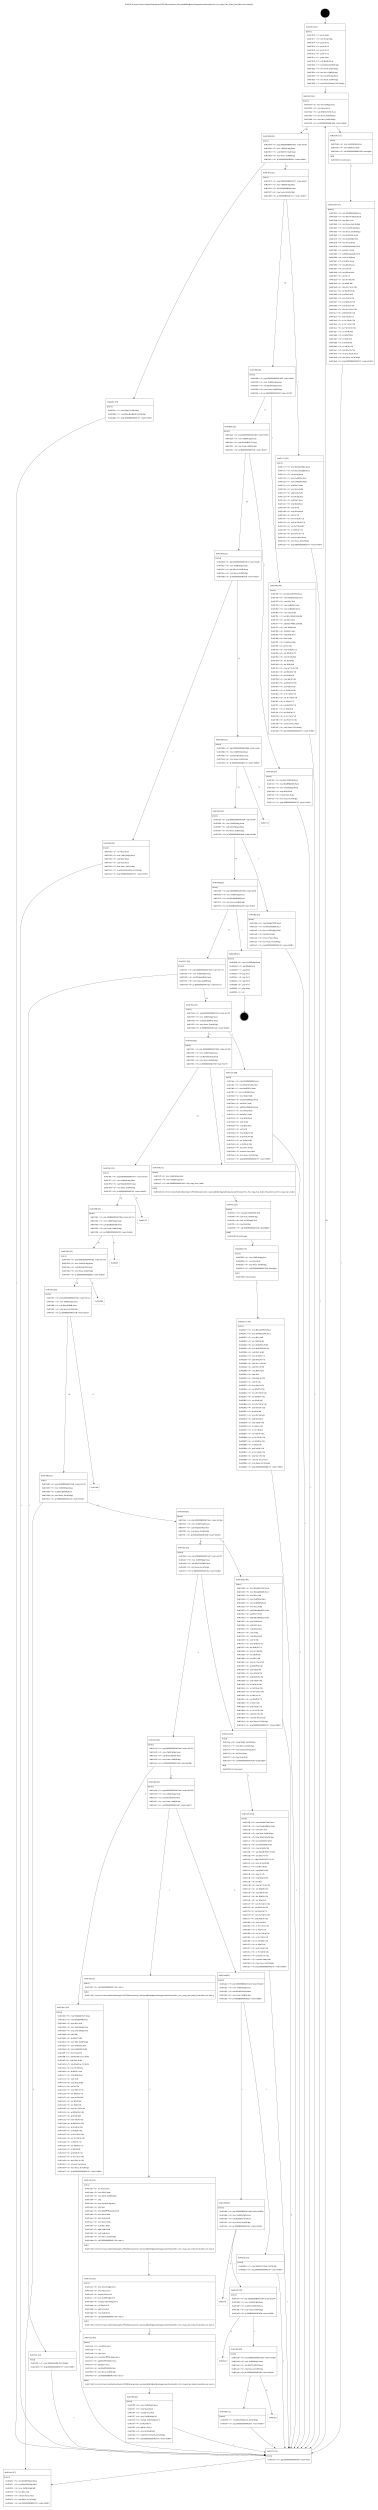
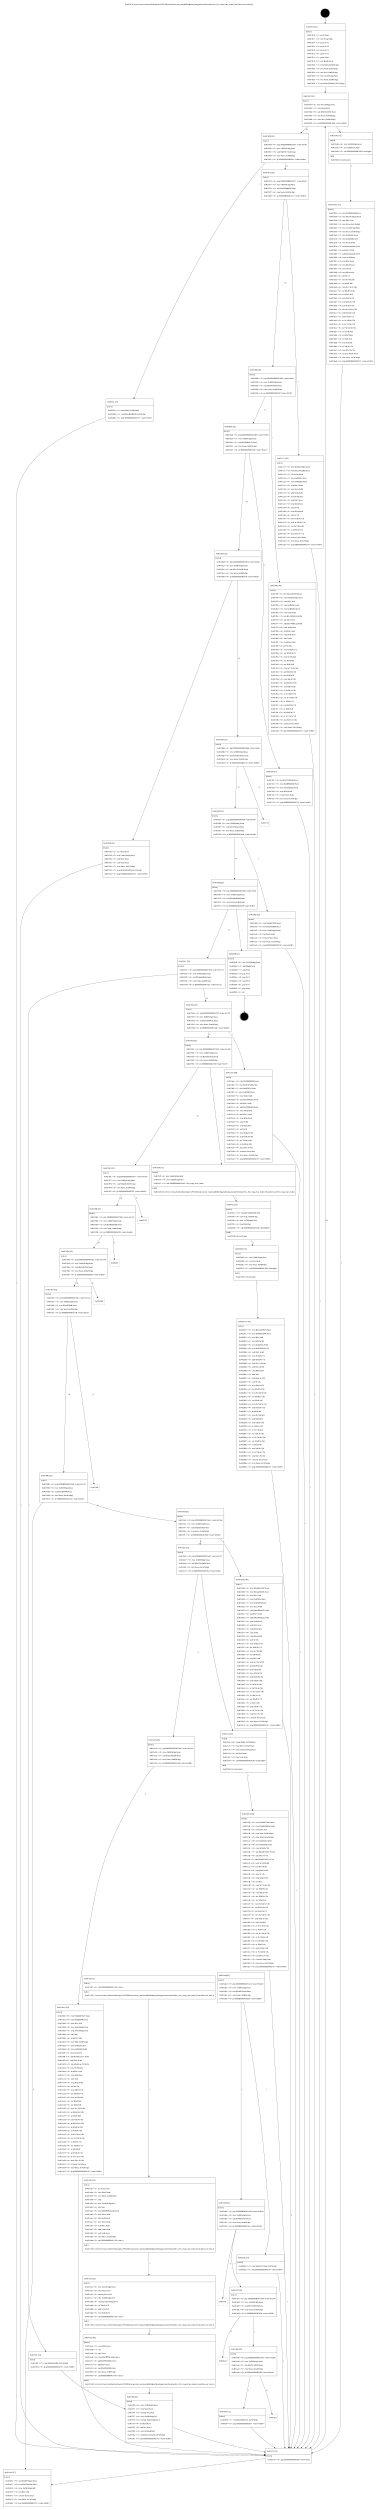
node "0x401a34 [25]": removed
edge "0x401d2c [12]" -> "0x402191 [5]": now "0x401d2c [12]" -> "0x401f0b [43]"
